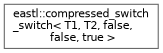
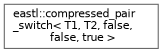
node "eastl::compressed_switch _switch< T1, T2, false, false, true >": label "eastl::compressed_switch _switch< T1, T2, false, false, true >" -> "eastl::compressed_pair _switch< T1, T2, false, false, true >"
